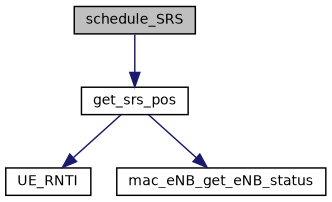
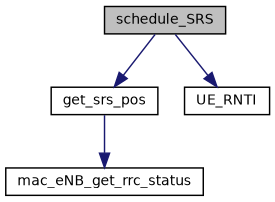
edge "get_srs_pos" -> "UE_RNTI": now "schedule_SRS" -> "UE_RNTI"
node "mac_eNB_get_eNB_status": label "mac_eNB_get_eNB_status" -> "mac_eNB_get_rrc_status"
